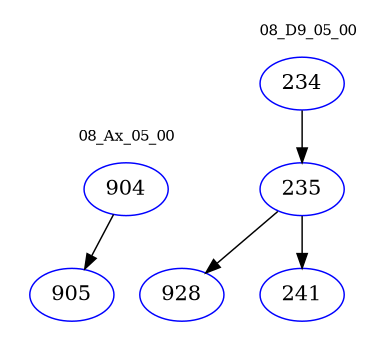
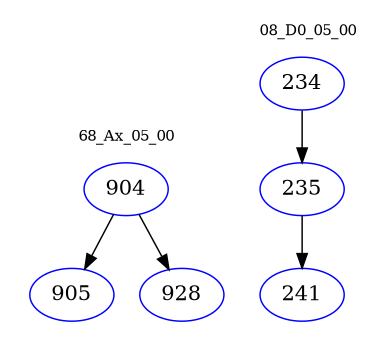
cluster "08_D9_05_00": label "08_D9_05_00" -> "08_D0_05_00"
cluster "08_Ax_05_00": label "08_Ax_05_00" -> "68_Ax_05_00"
edge "235" -> "928": now "904" -> "928"
